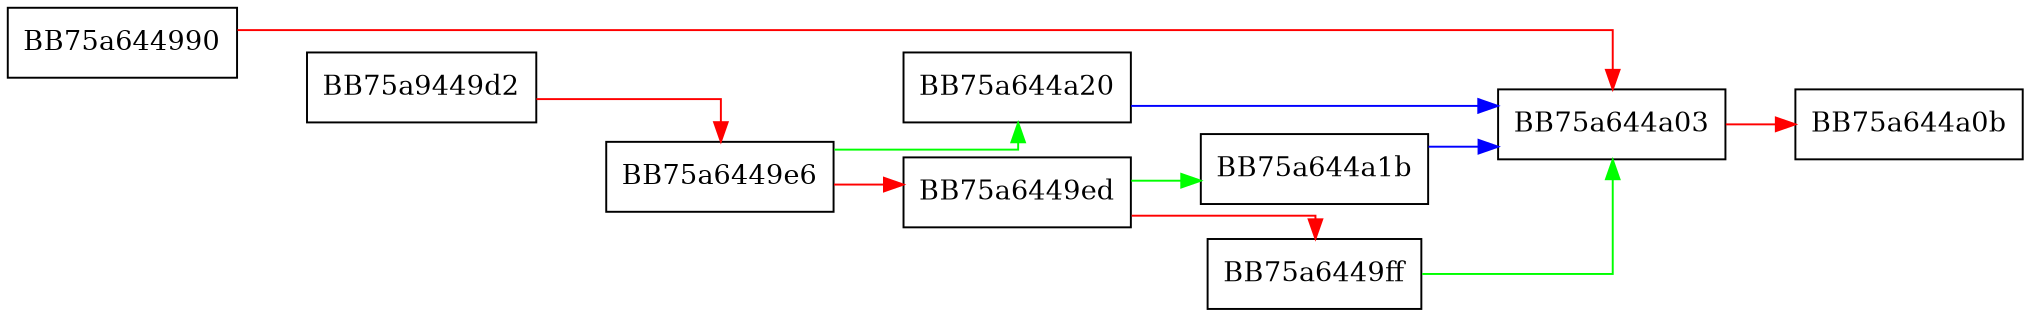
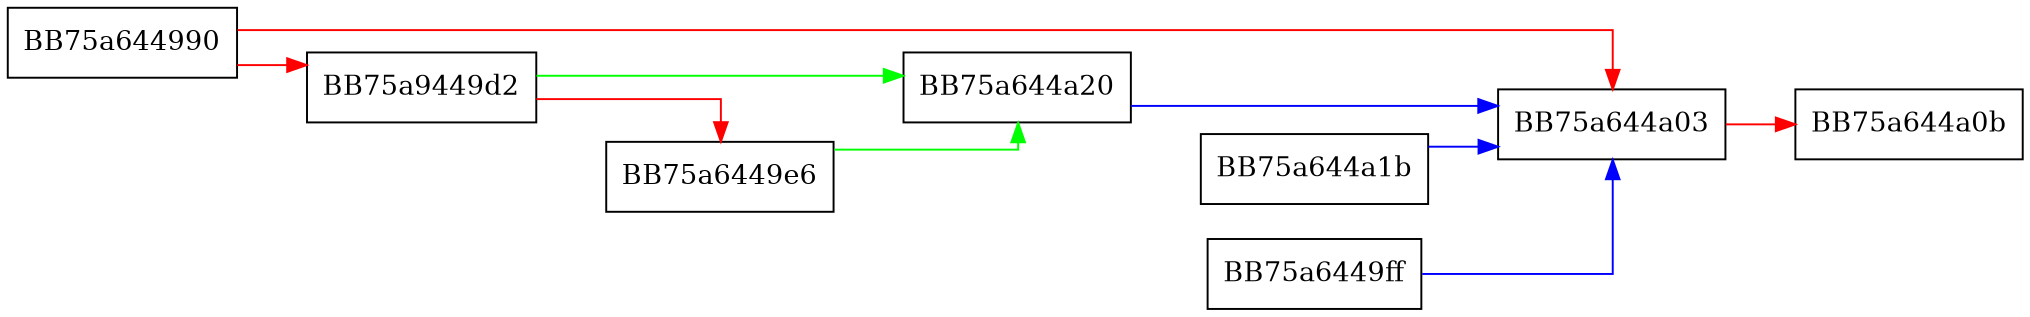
edge "BB75a644990" -> "BB75a9449d2": added
edge "BB75a9449d2" -> "BB75a644a20": added
node "BB75a6449ed": removed
edge "BB75a6449ff" -> "BB75a644a03": color green -> blue
